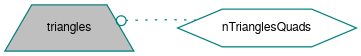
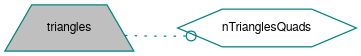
edge "nTrianglesQuads" -> "triangles": reversed
